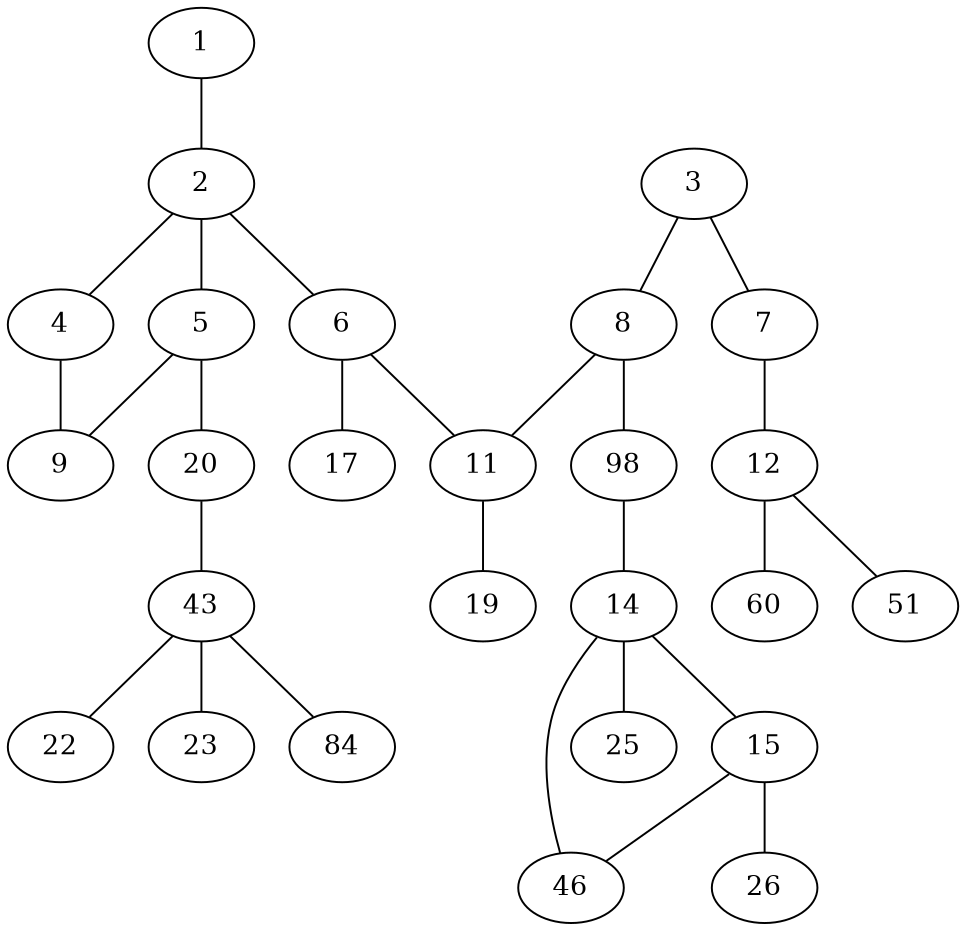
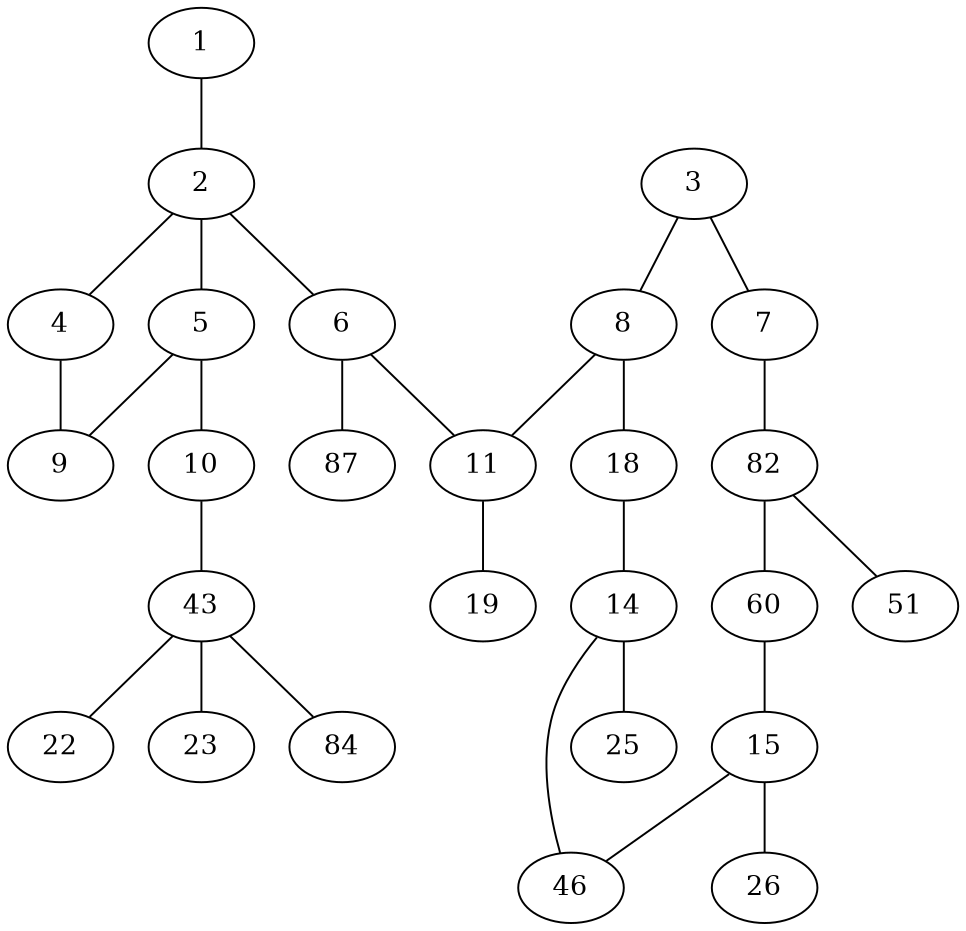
node "20": label "20" -> "10"
node "17": label "17" -> "87"
node "98": label "98" -> "18"
node "12": label "12" -> "82"
edge "14" -- "15": now "60" -- "15"
